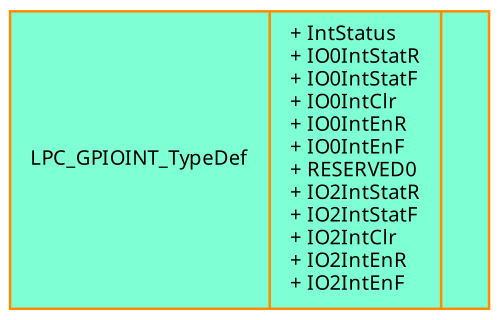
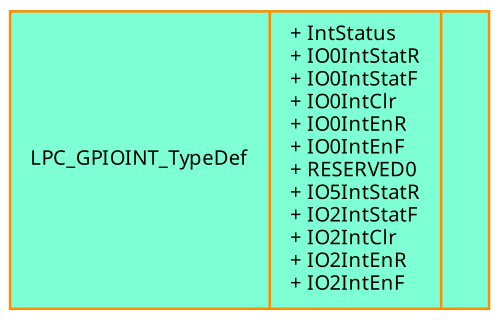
node "LPC_GPIOINT_TypeDef": text "+ IO2IntStatR" -> "+ IO5IntStatR"
